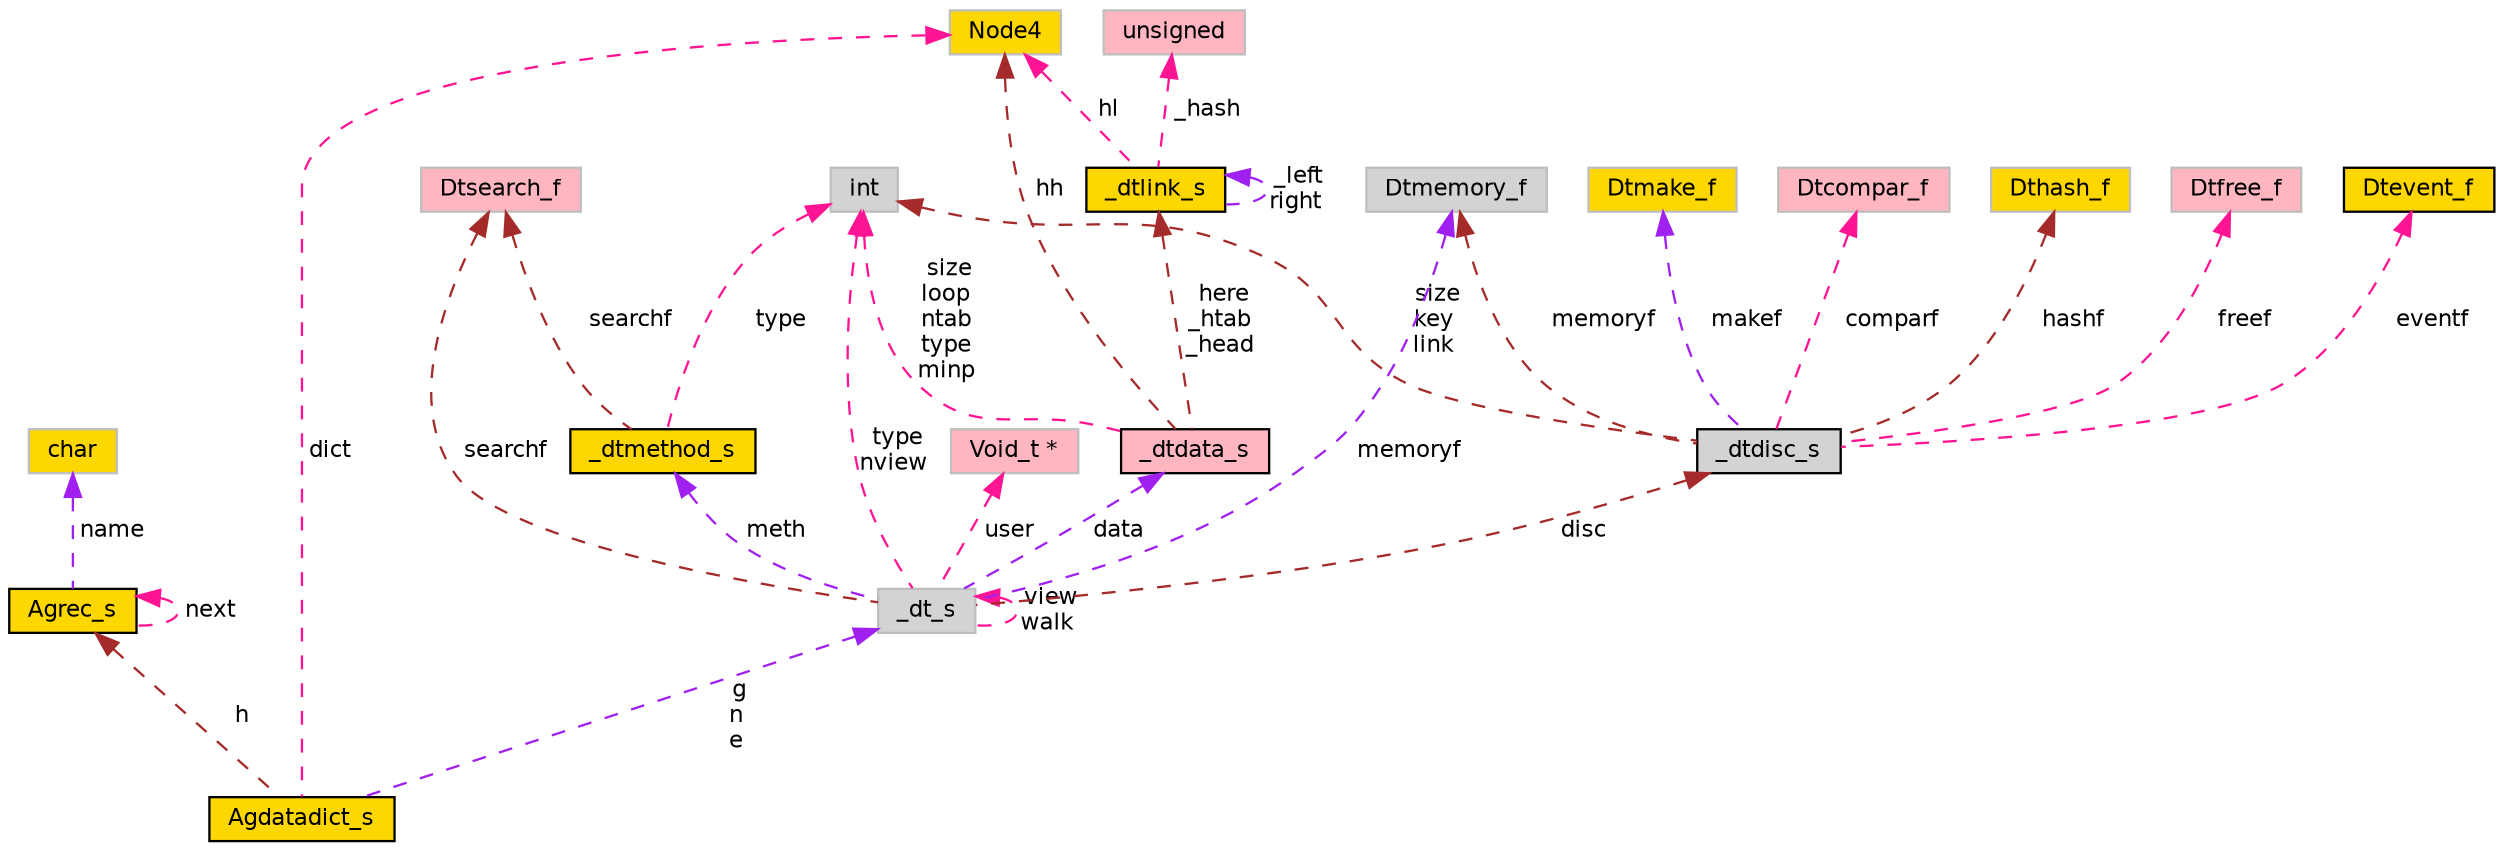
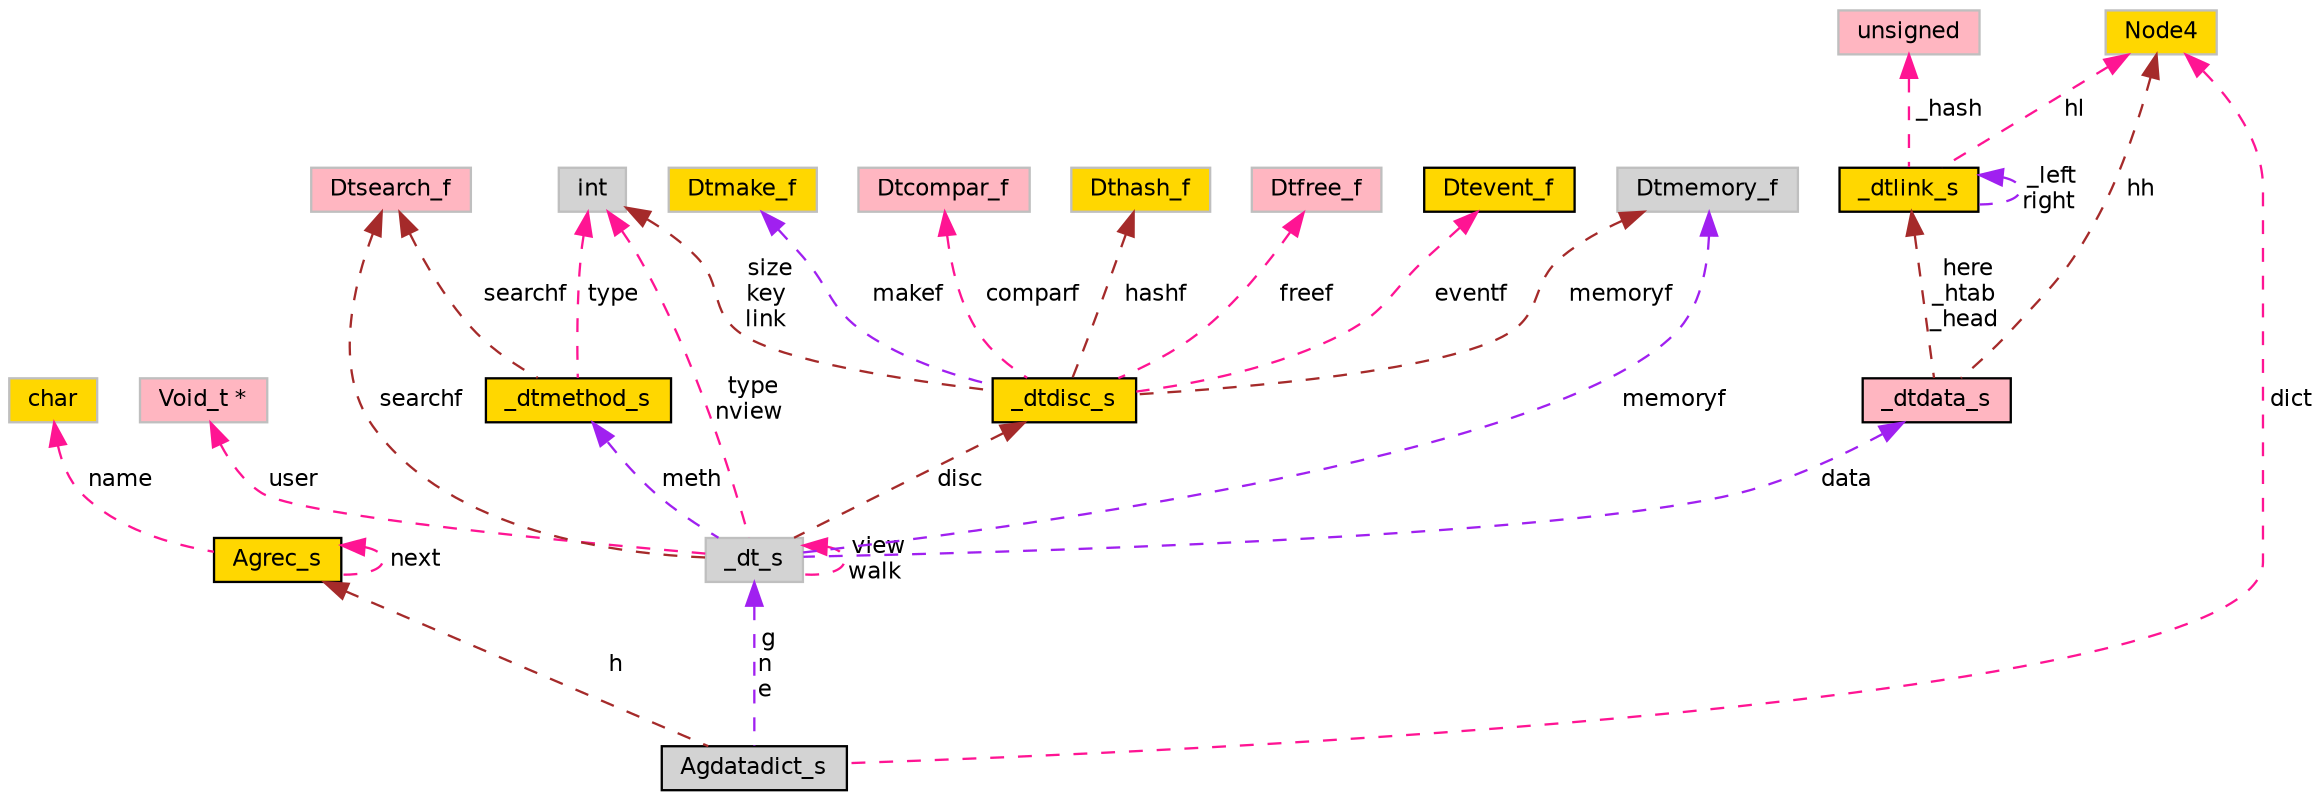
edge "_dtdata_s" -> "int": removed, label "size loop ntab type minp"
node "_dtdisc_s": fillcolor lightgrey -> gold
edge "Agrec_s" -> "char": color purple -> deeppink
node "Agdatadict_s": fillcolor gold -> lightgrey
